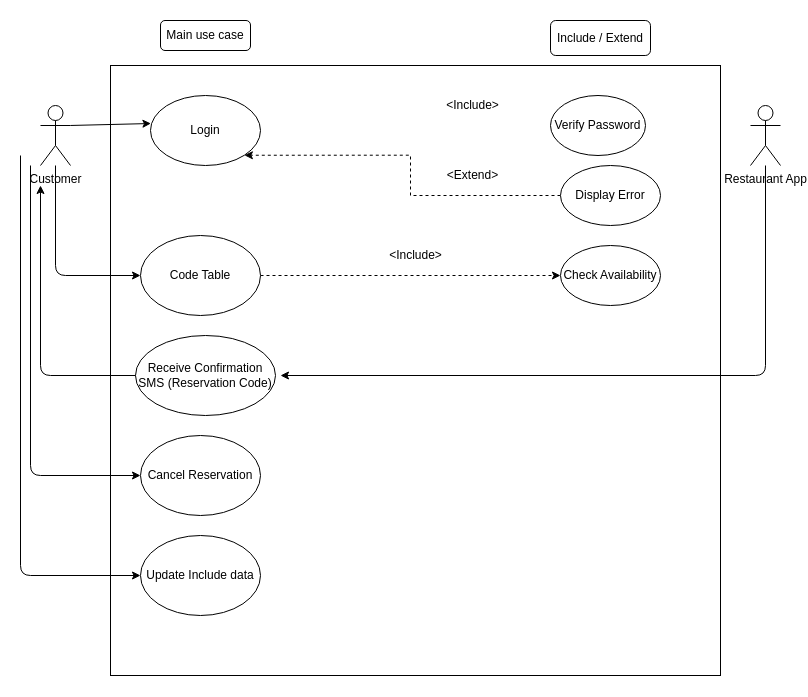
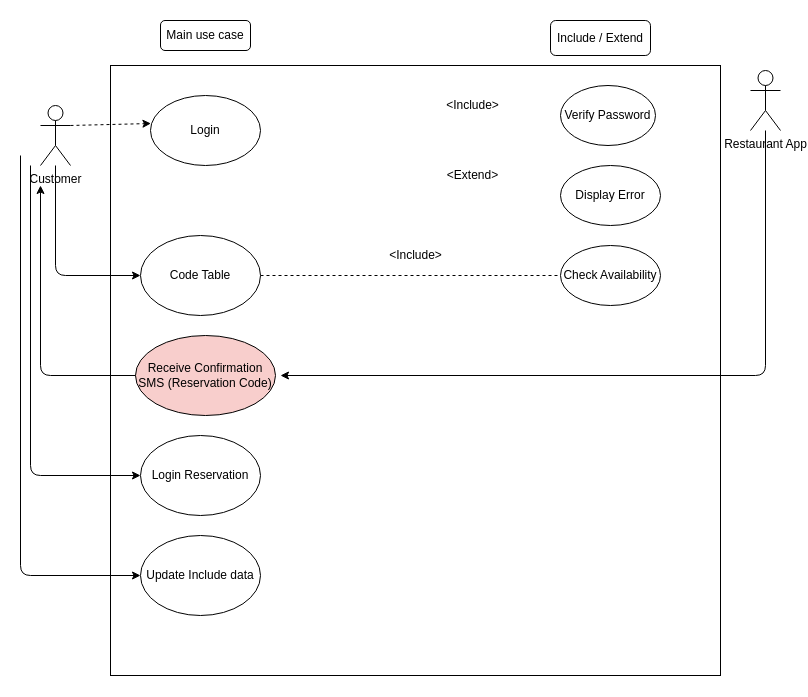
edge "Customer" -> "Login": style solid -> dashed
node "Verify Password": moved (598, 126) -> (608, 116)
node "Restaurant App": moved (766, 136) -> (766, 101)
edge "Display Error" -> "Login": removed
edge "Code Table" -> "Check Availability": arrowhead classic -> none
node "Receive Confirmation SMS (Reservation Code)": fillcolor #ffffff -> #f8cecc
node "Cancel Reservation": label "Cancel Reservation" -> "Login Reservation"
